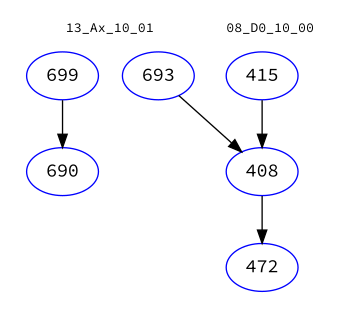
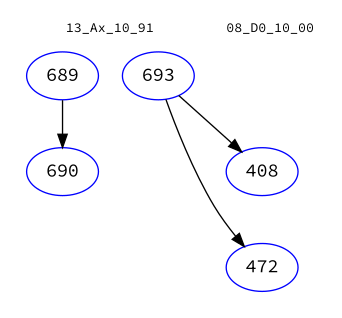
cluster "13_Ax_10_01": label "13_Ax_10_01" -> "13_Ax_10_91"
node "699": label "699" -> "689"
node "415": removed
edge "408" -> "472": now "693" -> "472"
